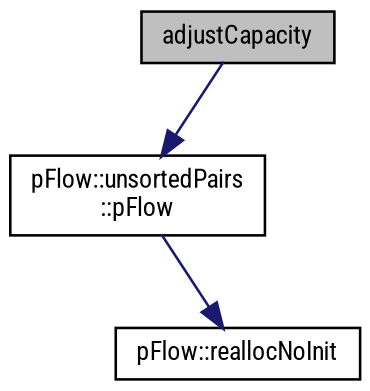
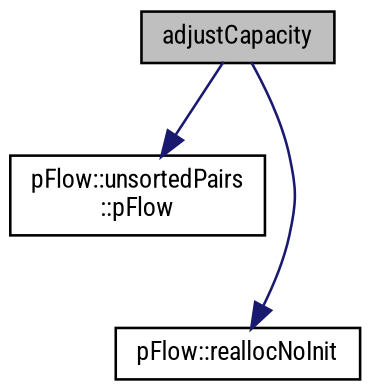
edge "pFlow::unsortedPairs ::pFlow" -> "pFlow::reallocNoInit": now "adjustCapacity" -> "pFlow::reallocNoInit"
